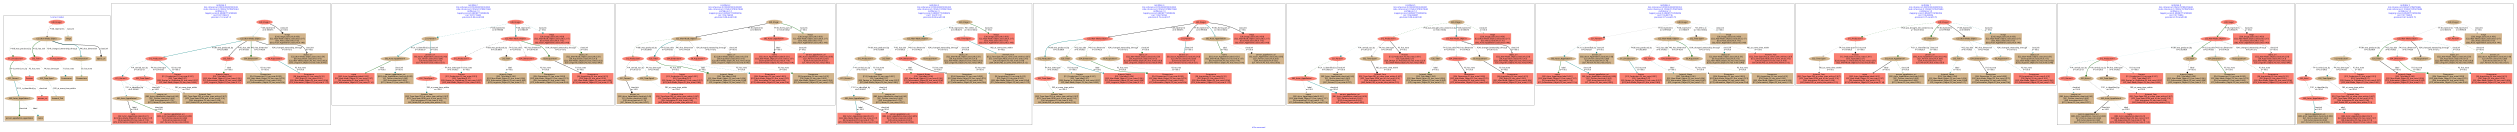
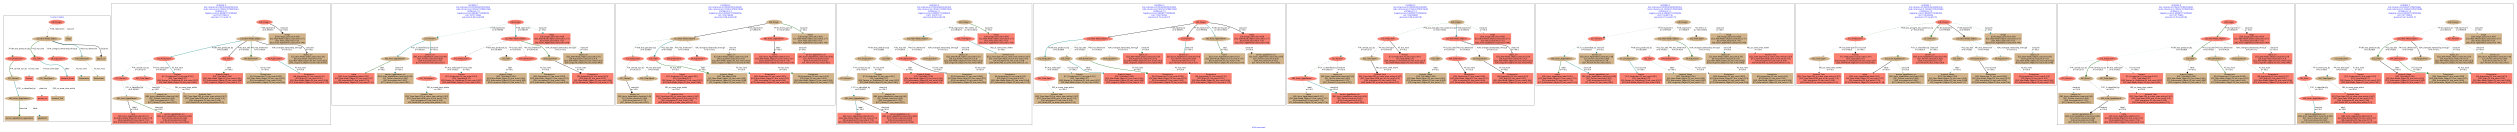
node "Artwork_Name": added
node "name": label "name" -> "appellation"
